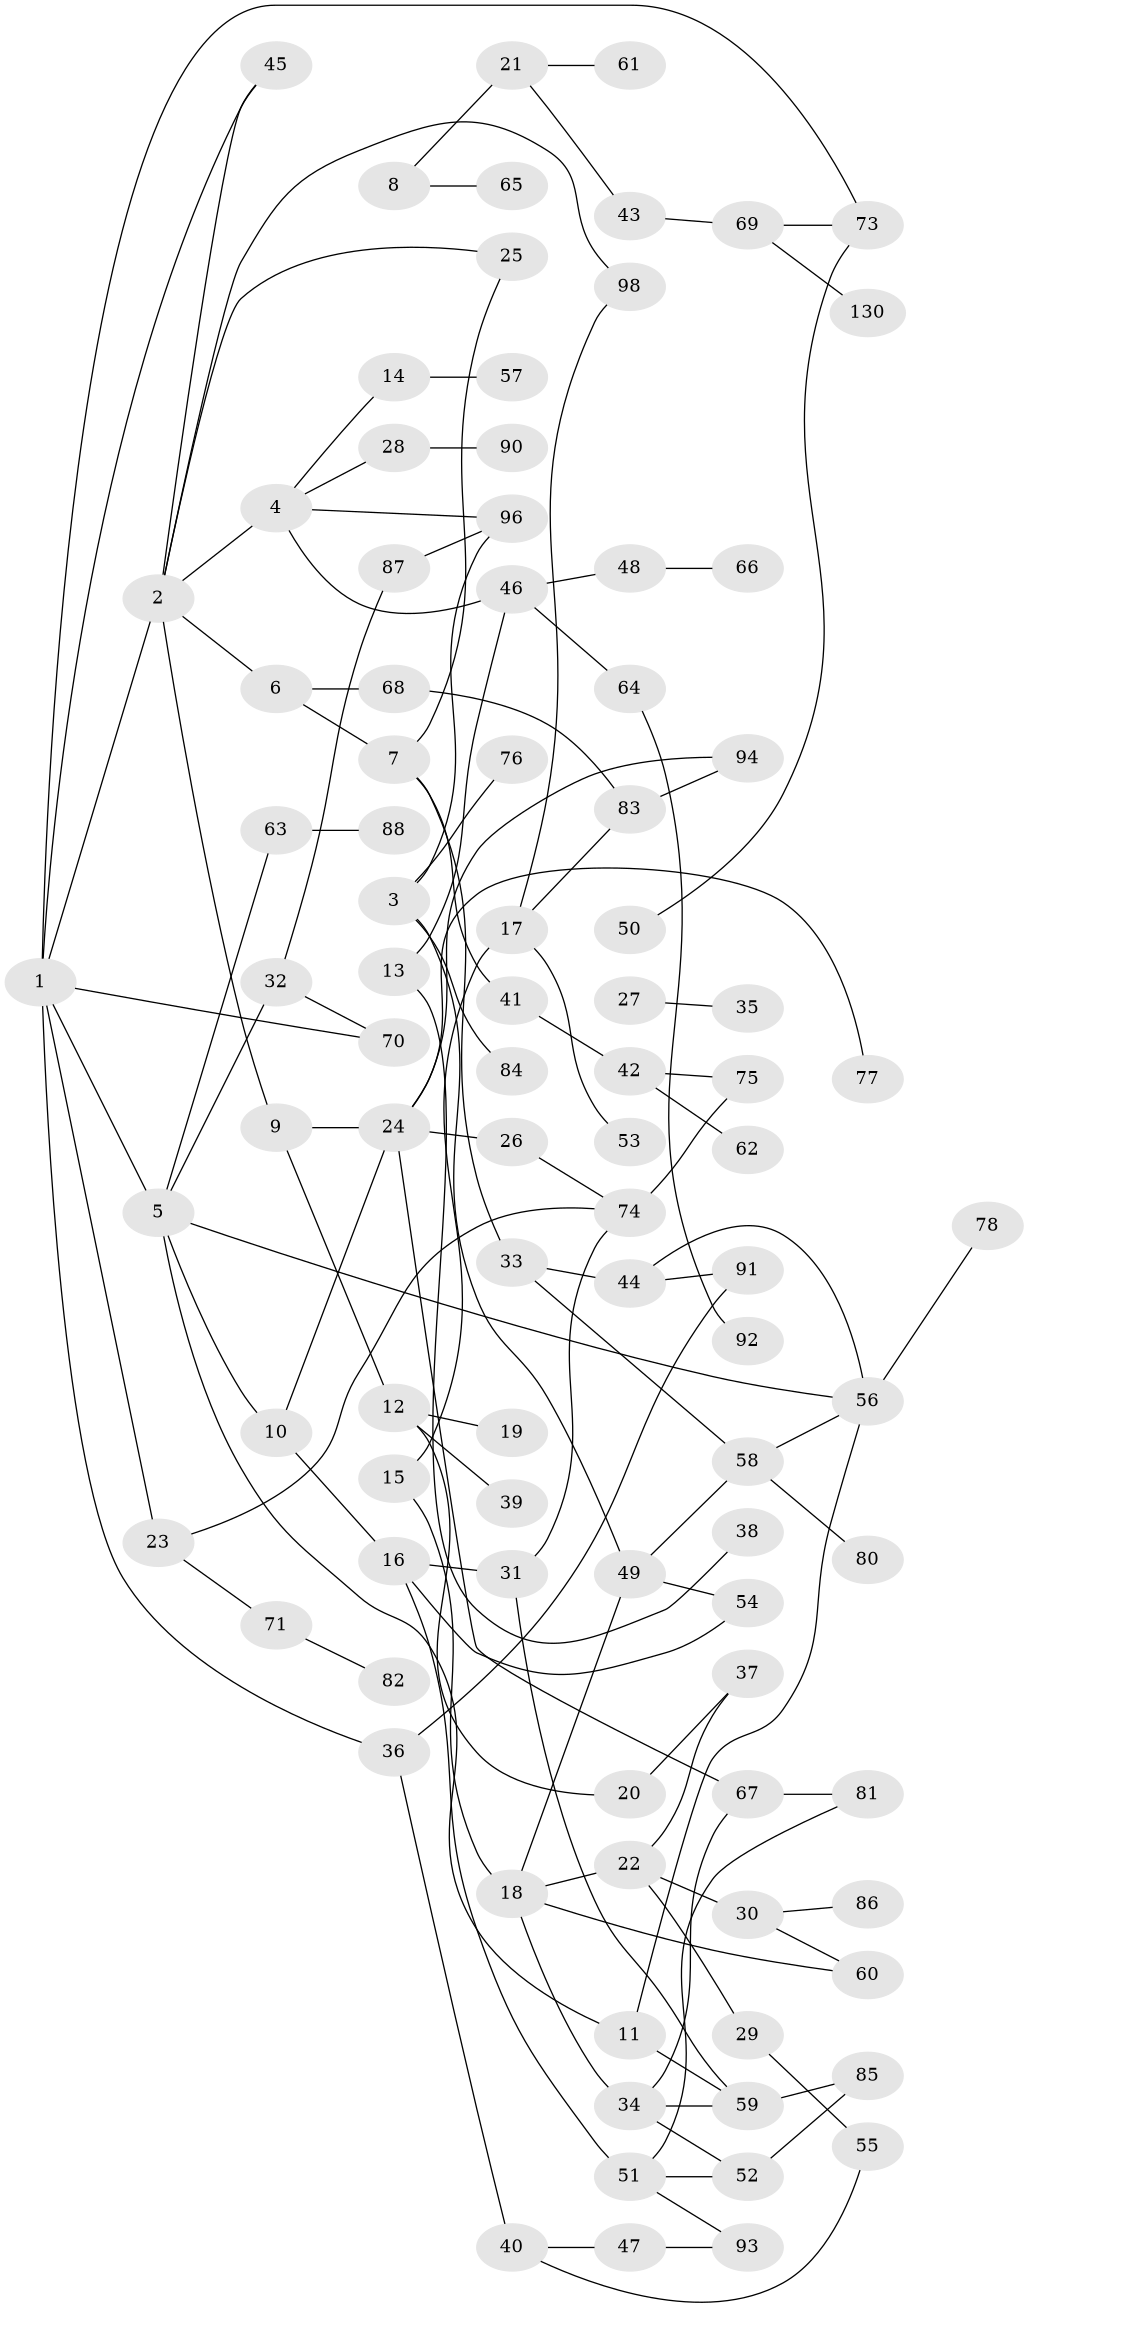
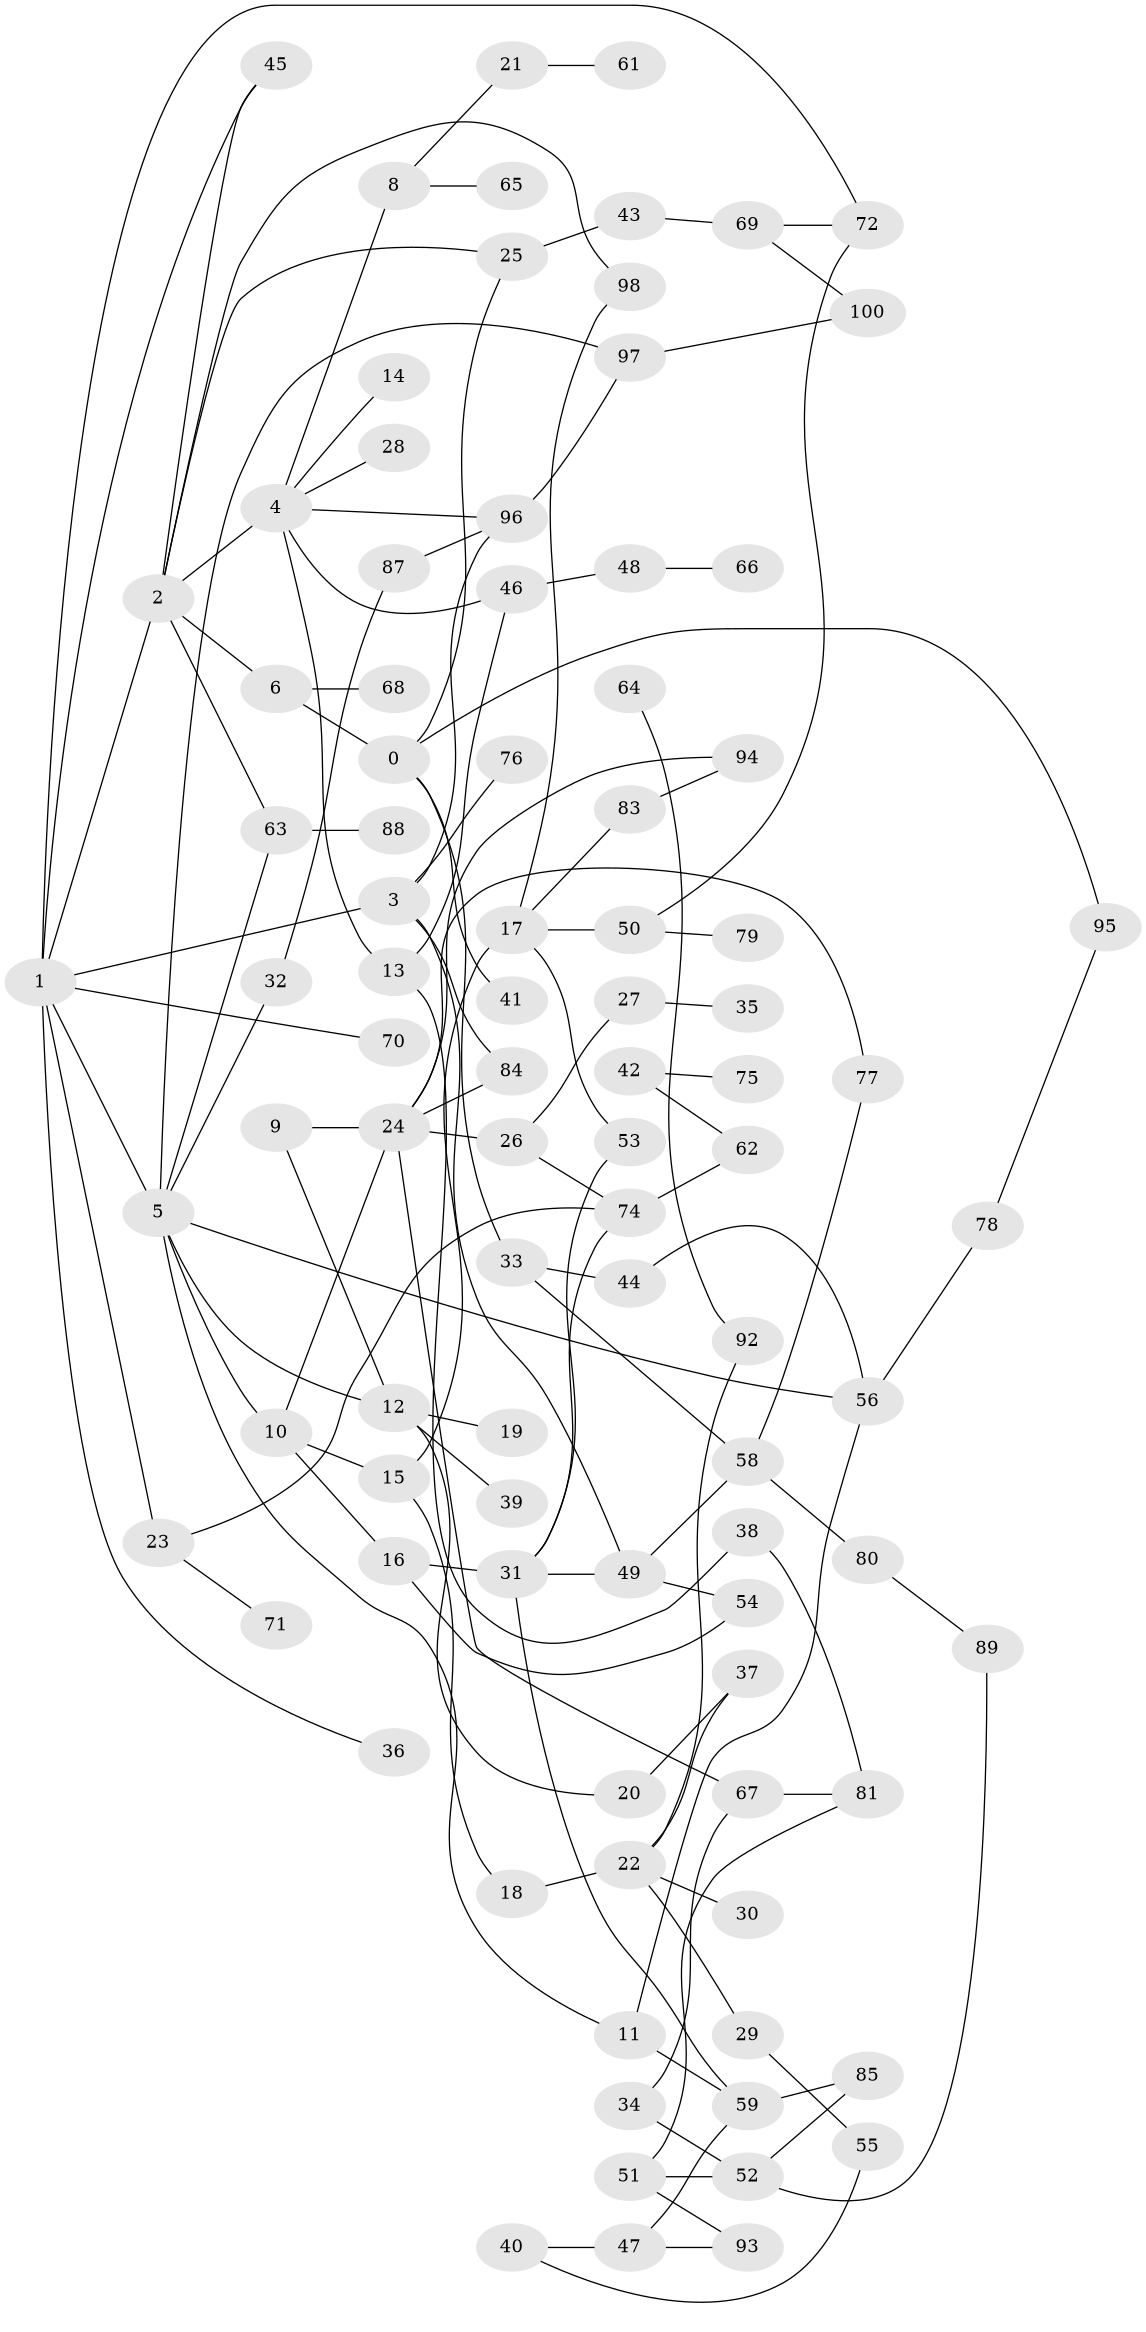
edge "21" -- "43": now "25" -- "43"
node "73": label "73" -> "72"
node "130": label "130" -> "100"
edge "8" -- "4": added
node "97": added
node "57": removed
node "90": removed
edge "46" -- "64": removed
edge "68" -- "83": removed
edge "4" -- "13": added
node "7": label "7" -> "0"
edge "2" -- "9": now "2" -- "63"
node "95": added
edge "17" -- "50": added
node "79": added
edge "3" -- "1": added
edge "32" -- "70": removed
edge "41" -- "42": removed
edge "27" -- "26": added
edge "84" -- "24": added
edge "75" -- "74": now "62" -- "74"
node "91": removed
edge "53" -- "31": added
edge "5" -- "12": added
edge "56" -- "58": now "77" -- "58"
edge "10" -- "15": added
edge "92" -- "22": added
node "89": added
edge "38" -- "81": added
node "82": removed
edge "49" -- "18": now "49" -- "31"
node "86": removed
edge "16" -- "51": removed
node "60": removed
edge "36" -- "40": removed
edge "18" -- "34": removed
edge "34" -- "59": now "47" -- "59"
